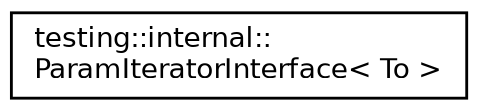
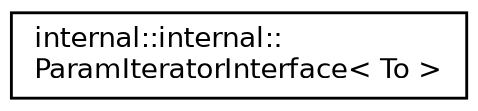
node "testing::internal:: ParamIteratorInterface< To >": label "testing::internal:: ParamIteratorInterface< To >" -> "internal::internal:: ParamIteratorInterface< To >"
